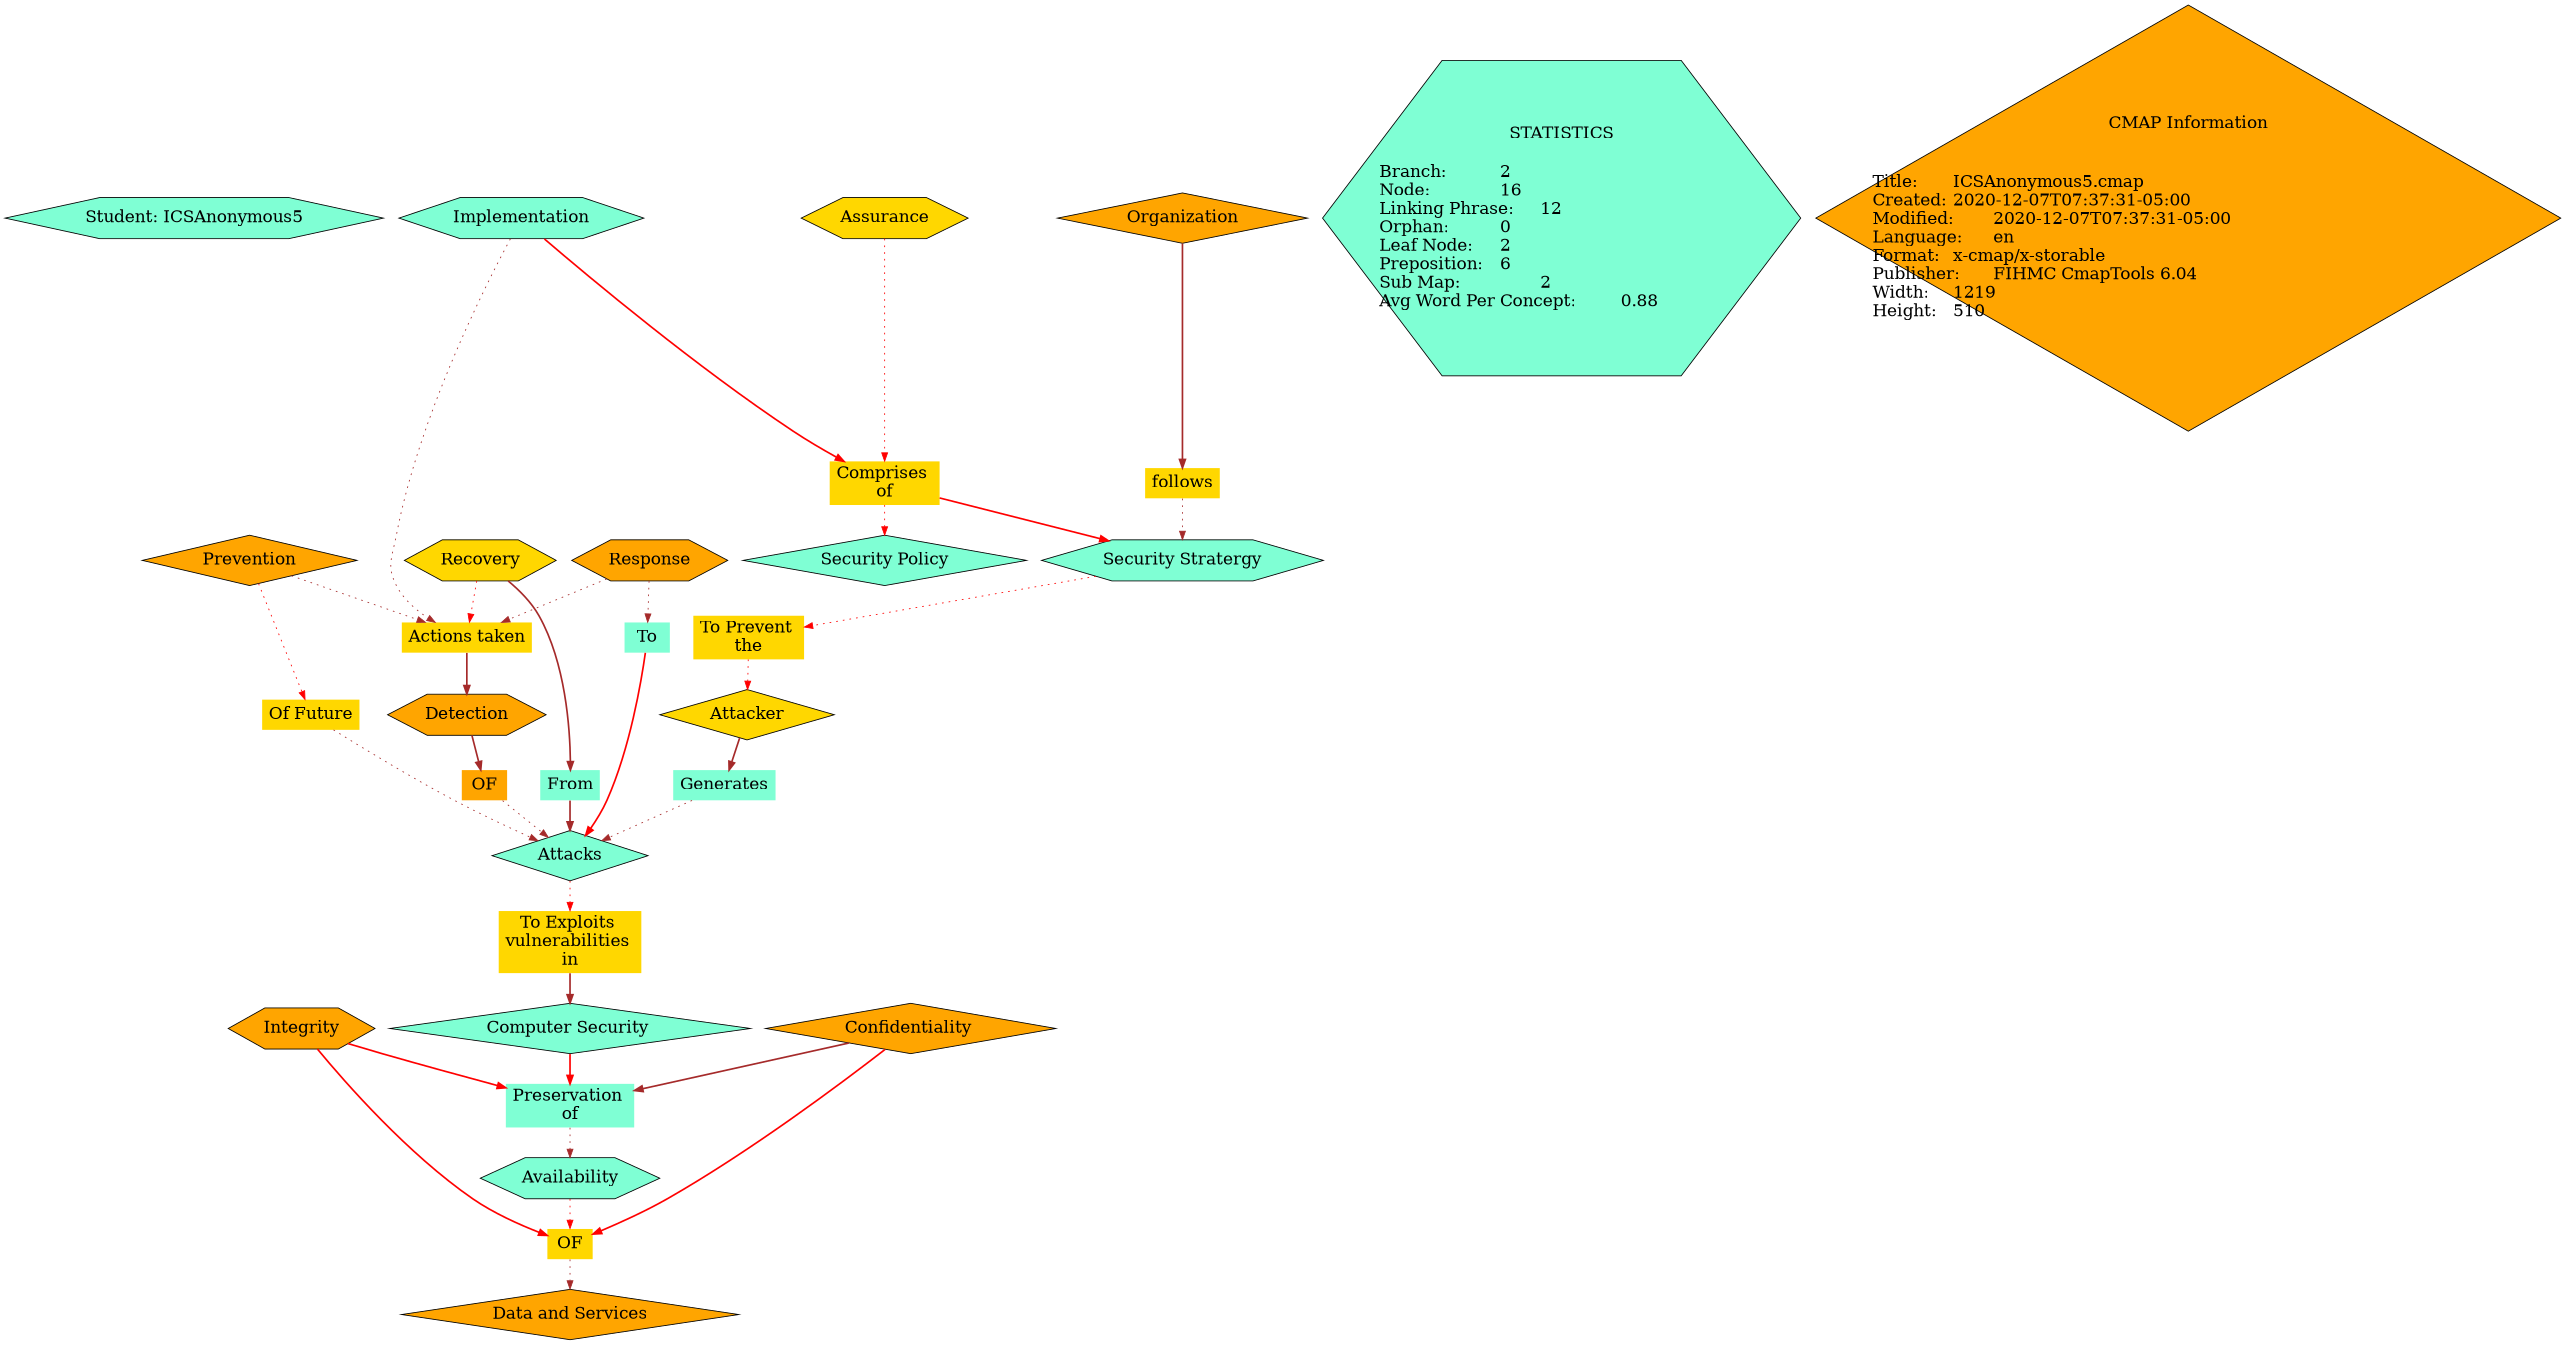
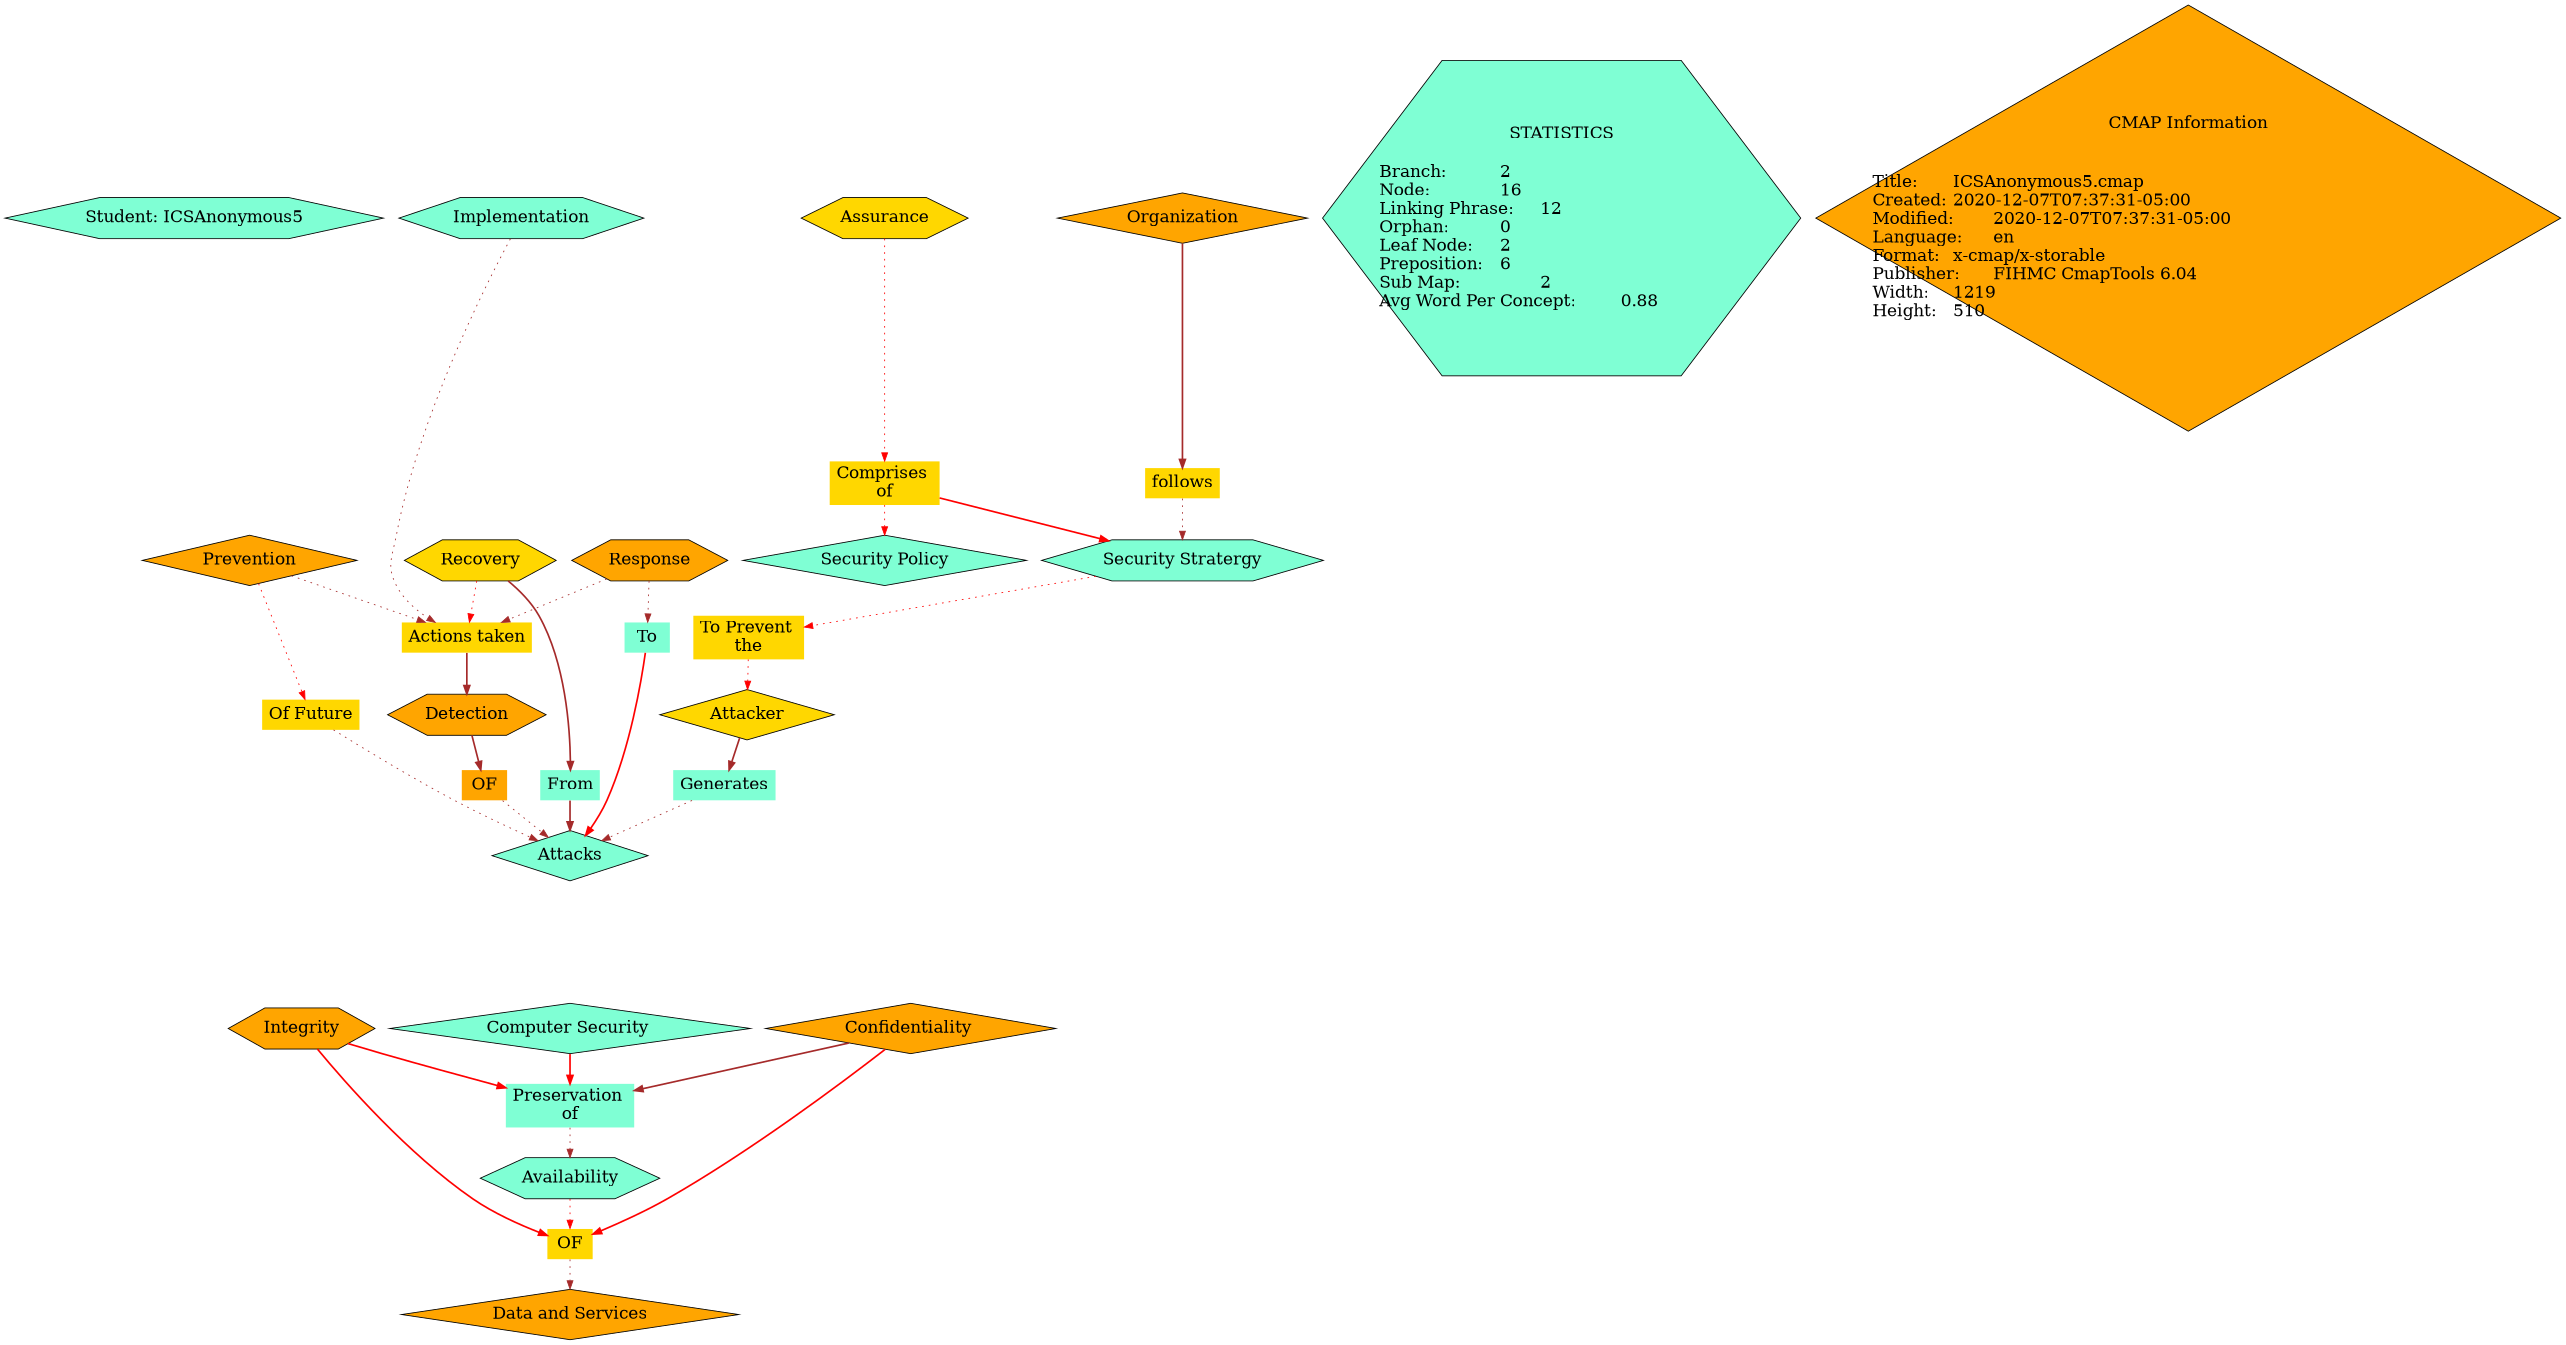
edge "Implementation" -> "Comprises of": removed
node "To Exploits vulnerabilities in": removed
